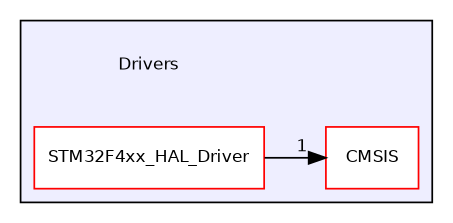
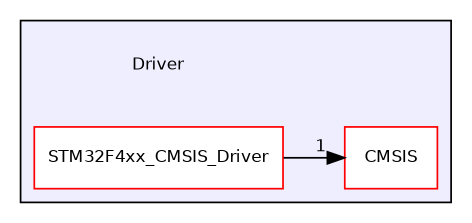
node "Drivers": label "Drivers" -> "Driver"
node "STM32F4xx_HAL_Driver": label "STM32F4xx_HAL_Driver" -> "STM32F4xx_CMSIS_Driver"
